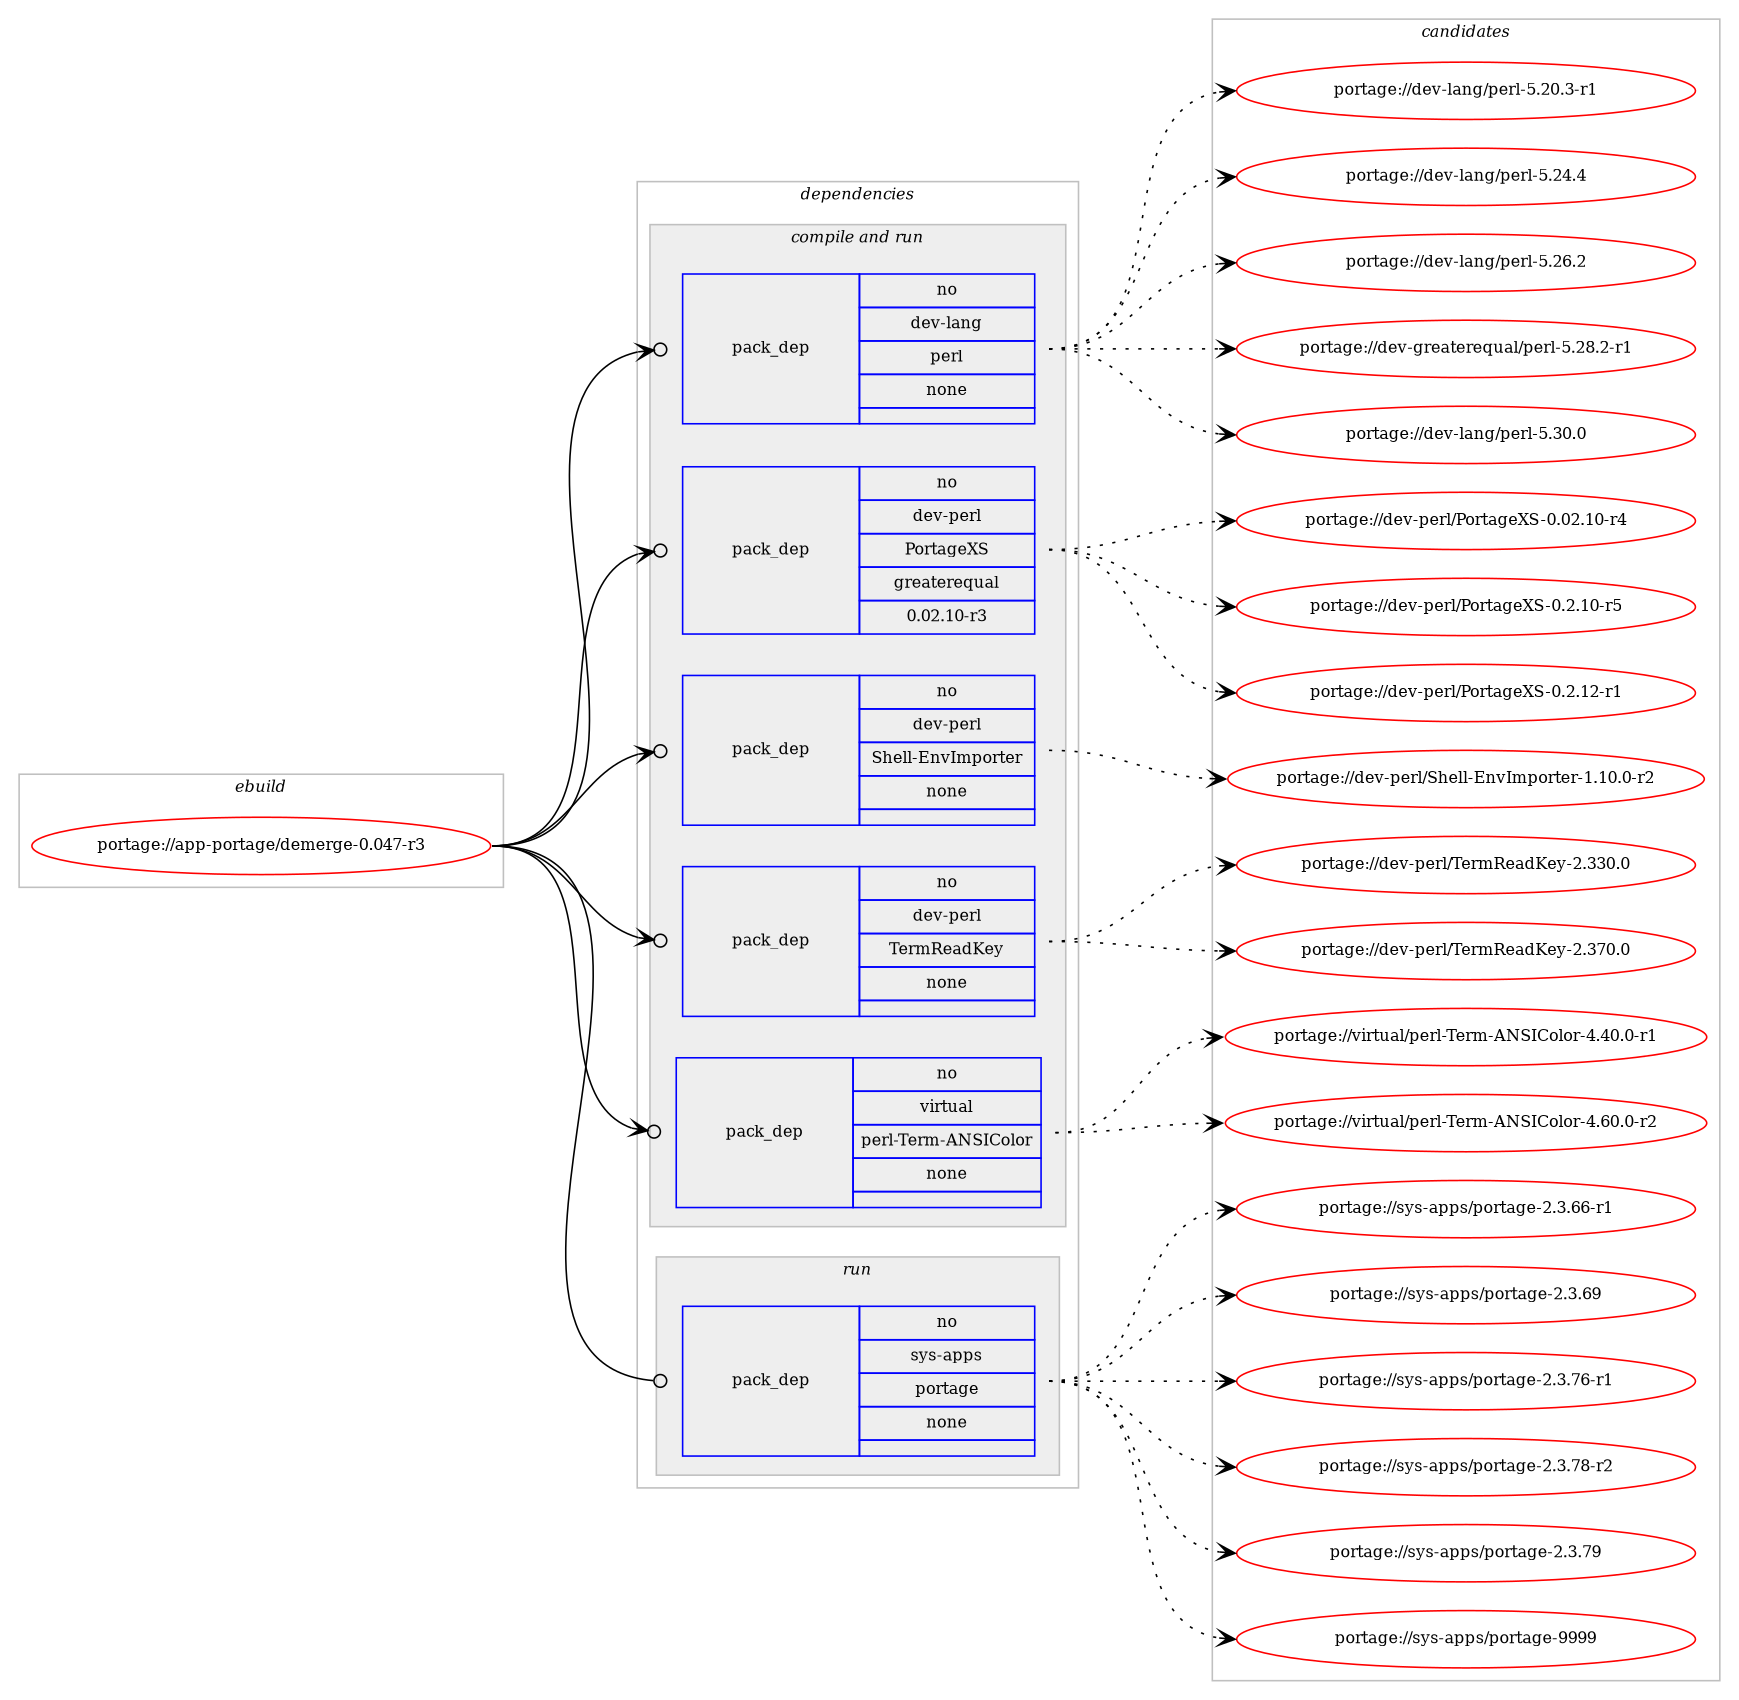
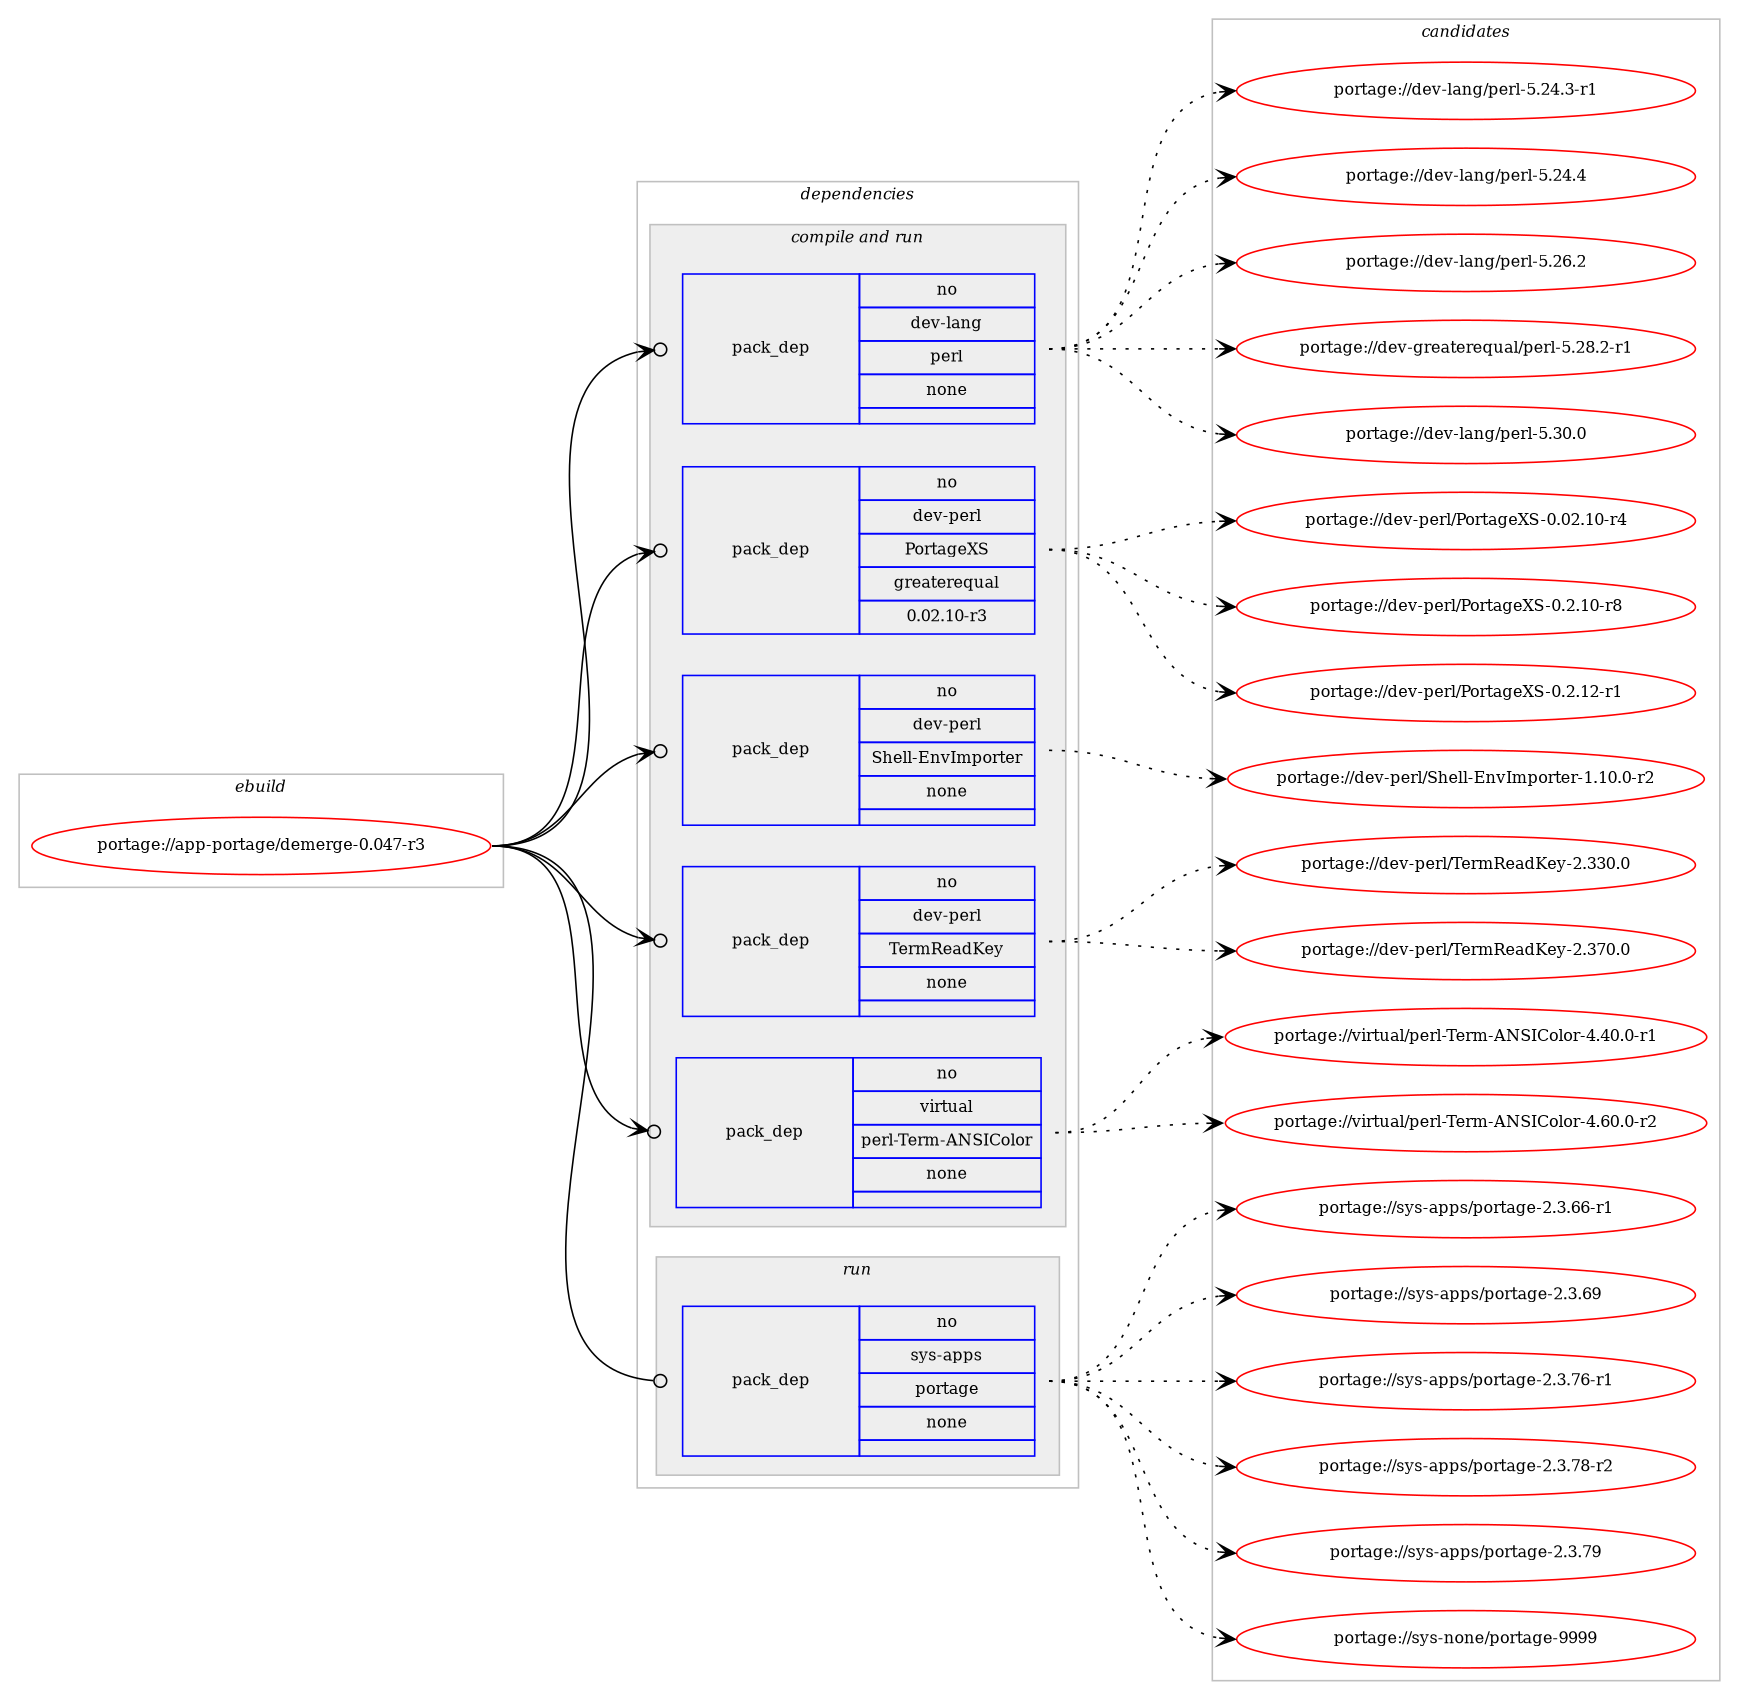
node "portage://dev-lang/perl-5.20.3-r1": label "portage://dev-lang/perl-5.20.3-r1" -> "portage://dev-lang/perl-5.24.3-r1"
node "portage://dev-perl/PortageXS-0.2.10-r5": label "portage://dev-perl/PortageXS-0.2.10-r5" -> "portage://dev-perl/PortageXS-0.2.10-r8"
node "portage://sys-apps/portage-9999": label "portage://sys-apps/portage-9999" -> "portage://sys-none/portage-9999"
